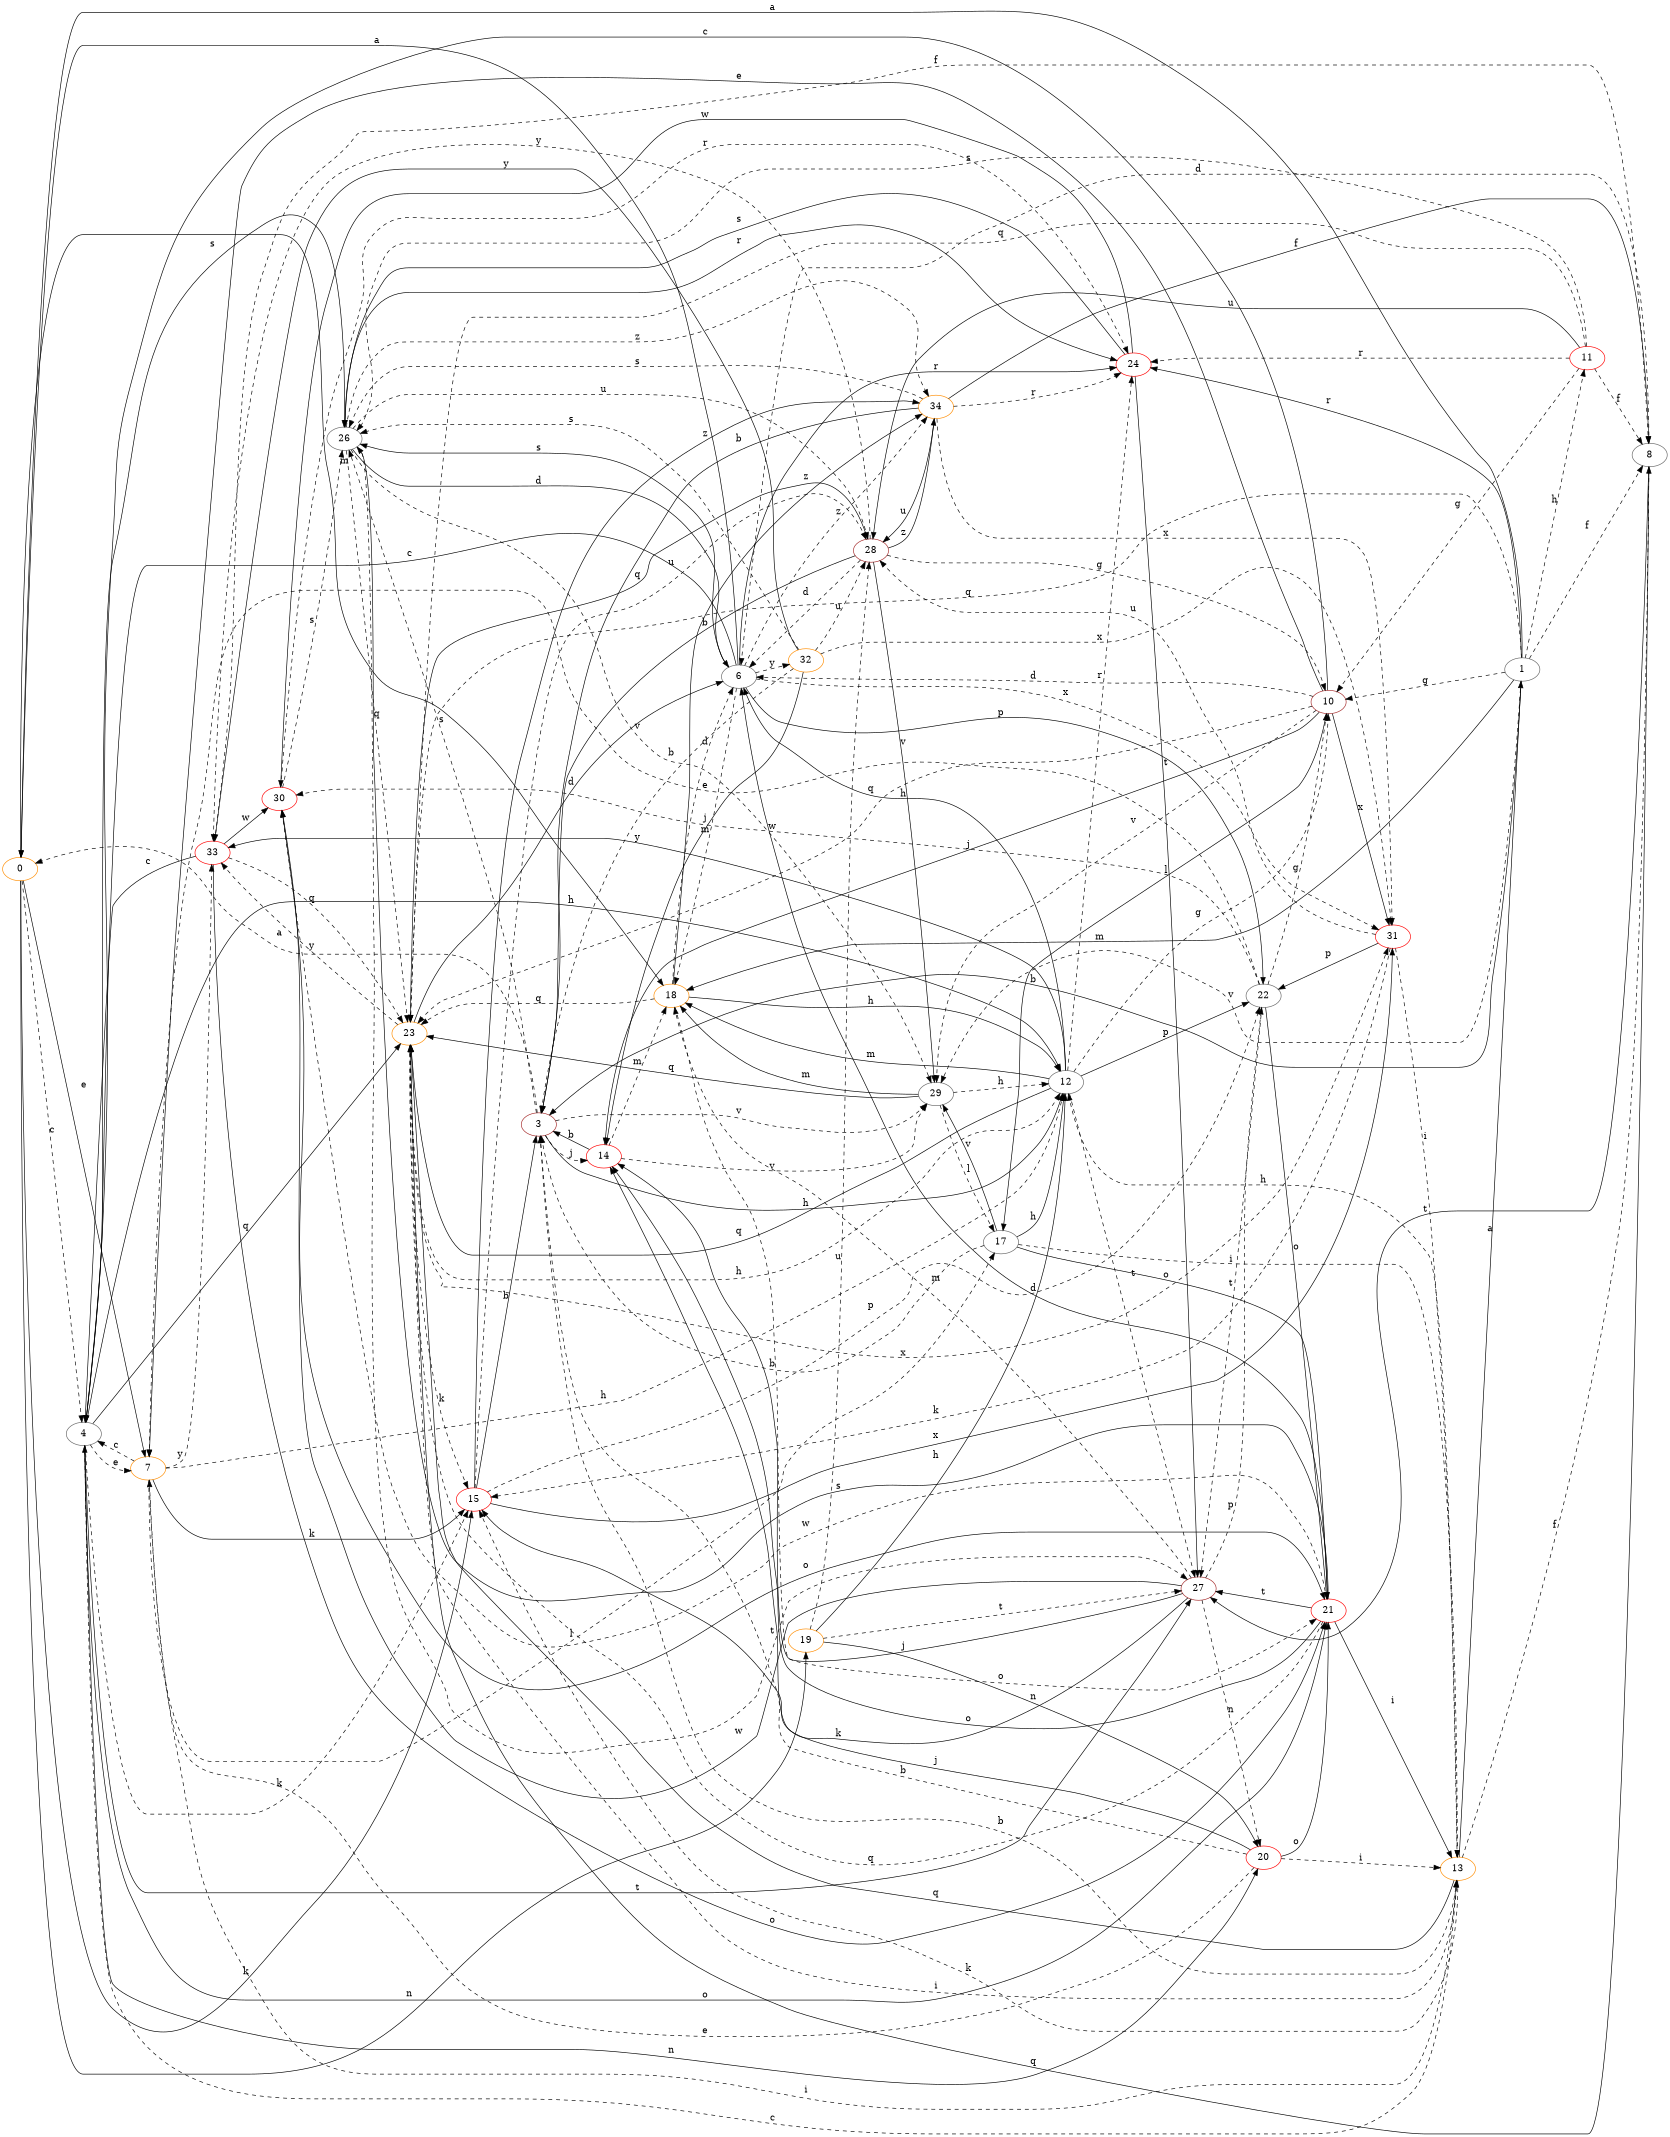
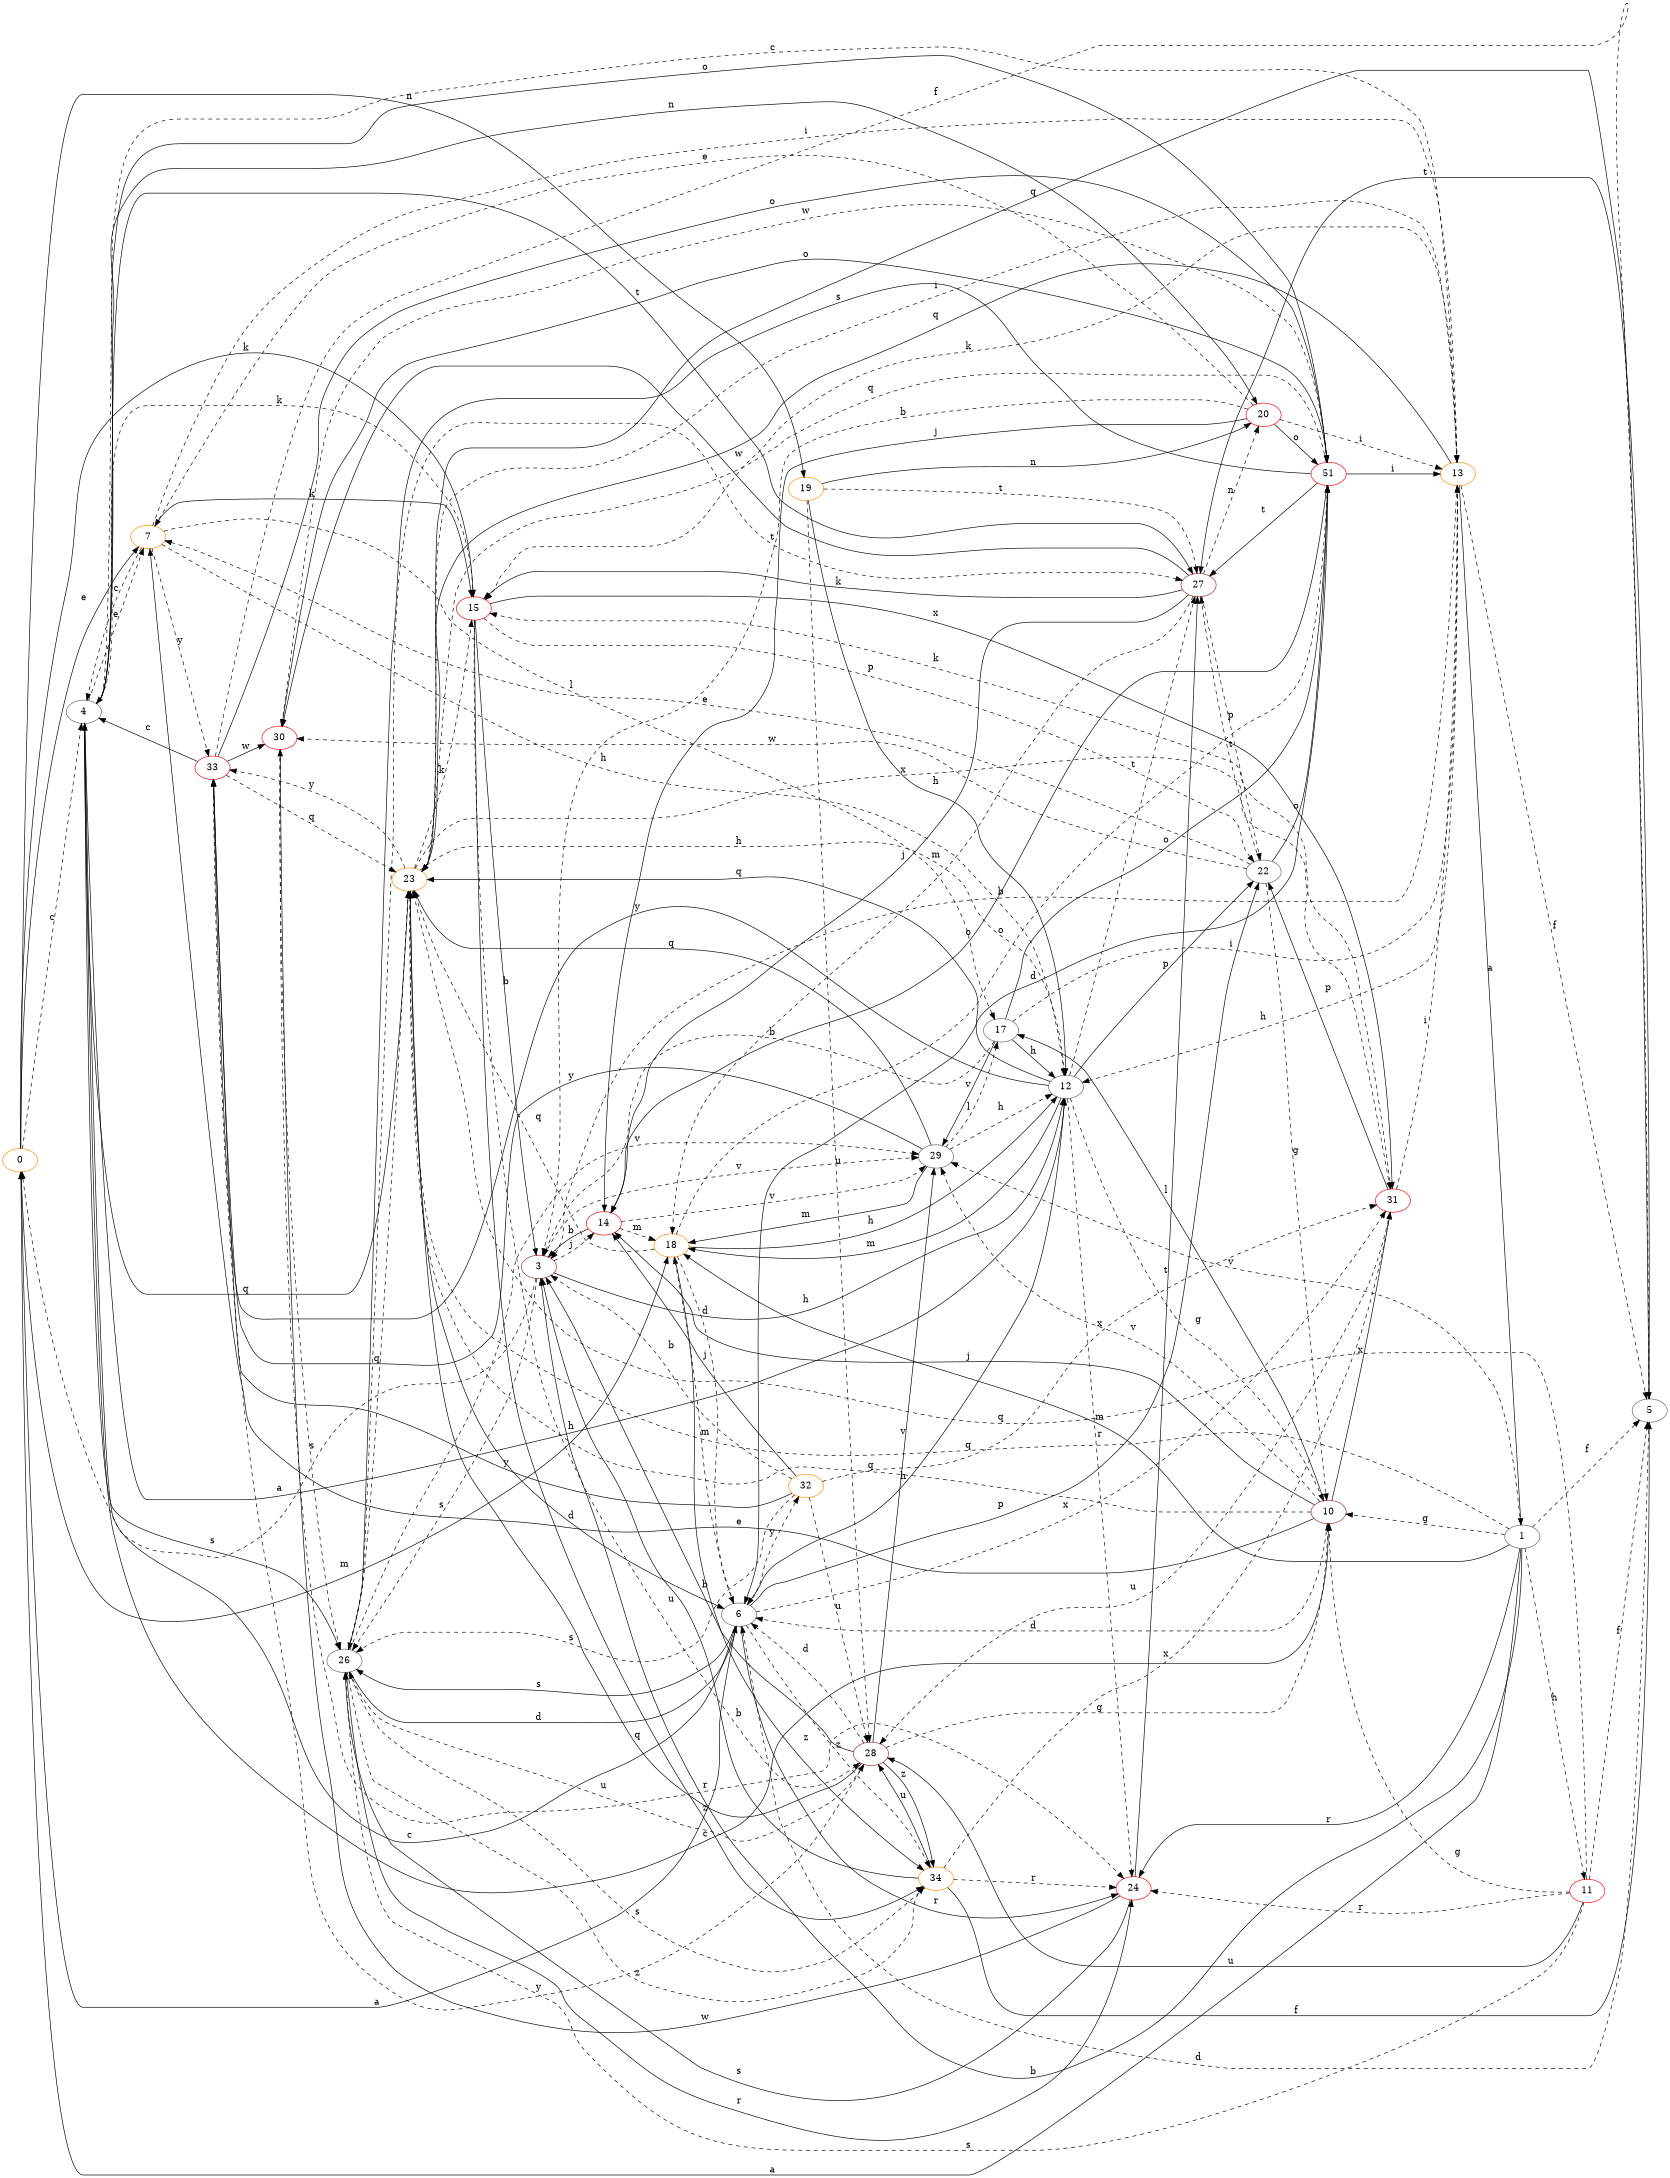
node "8": label "8" -> "5"
edge "29" -> "33": added, label "y"
node "21": label "21" -> "51"
